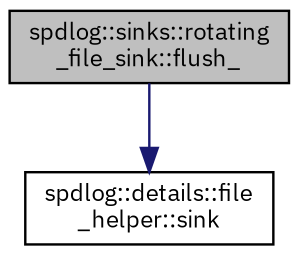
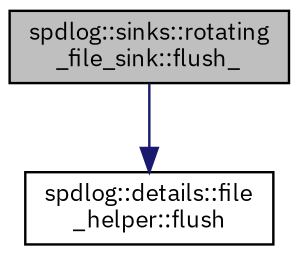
node "spdlog::details::file _helper::sink": label "spdlog::details::file _helper::sink" -> "spdlog::details::file _helper::flush"
